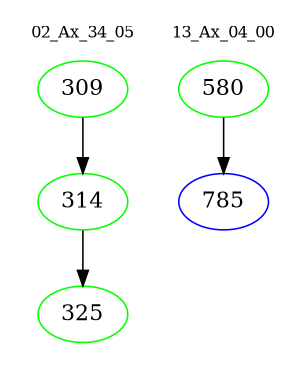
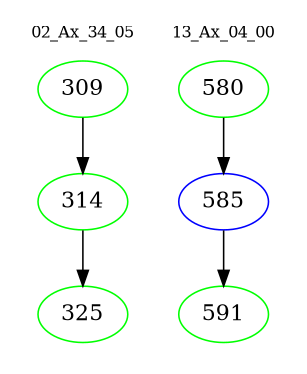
node "785": label "785" -> "585"
node "591": added
